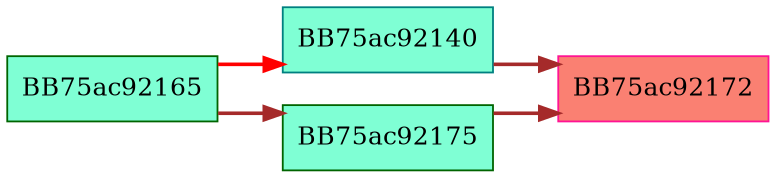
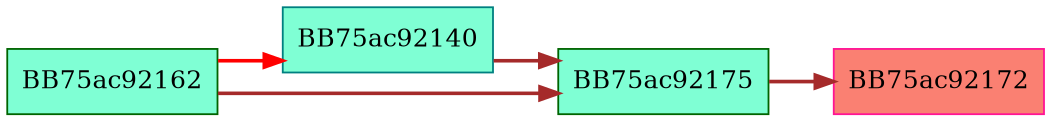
edge "BB75ac92140" -> "BB75ac92172": now "BB75ac92140" -> "BB75ac92175"
node "BB75ac92165": label "BB75ac92165" -> "BB75ac92162"
